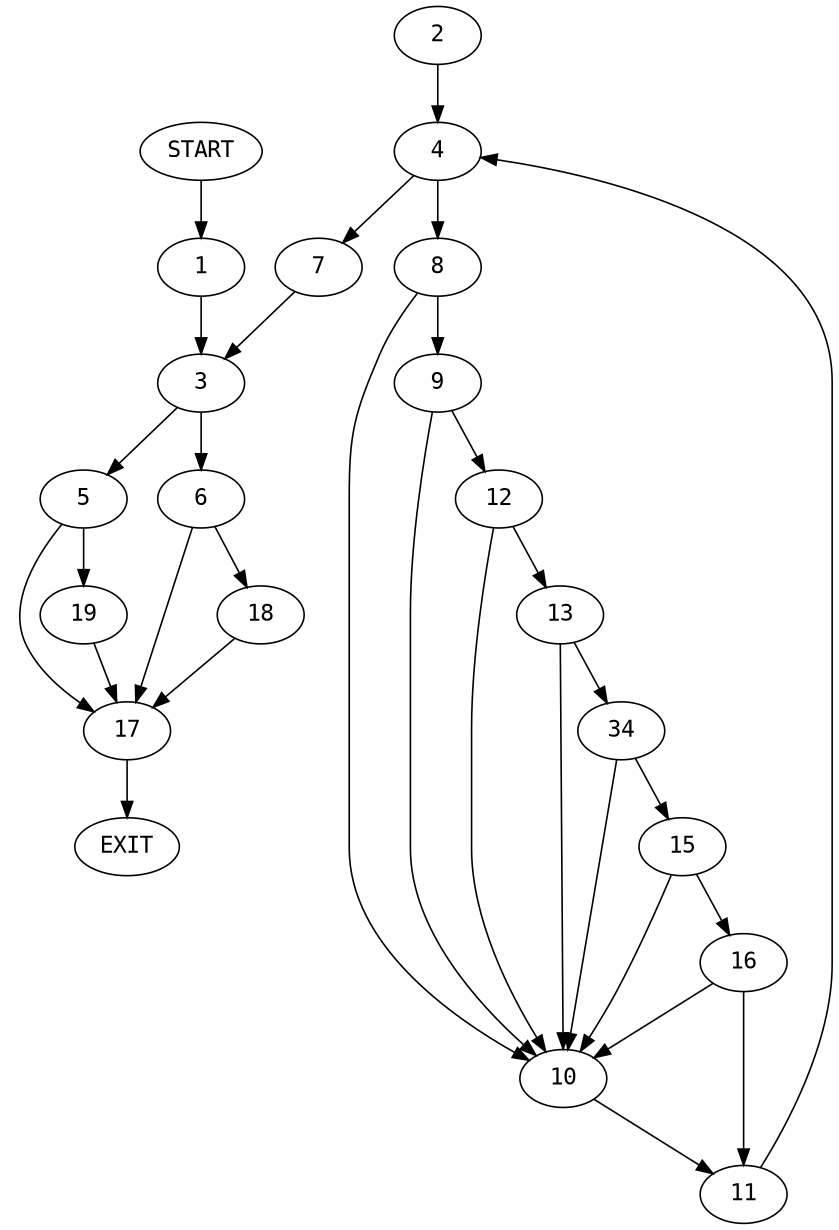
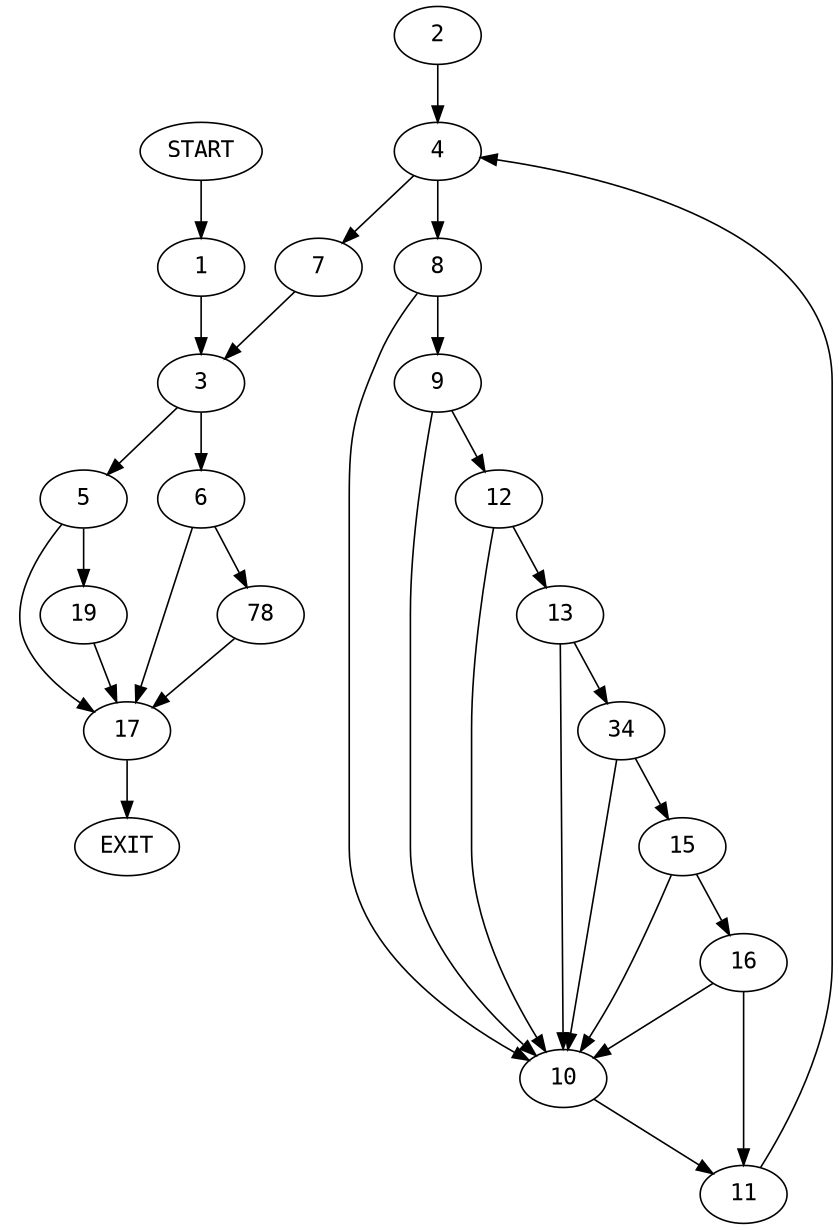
node "18": label "18" -> "78"
